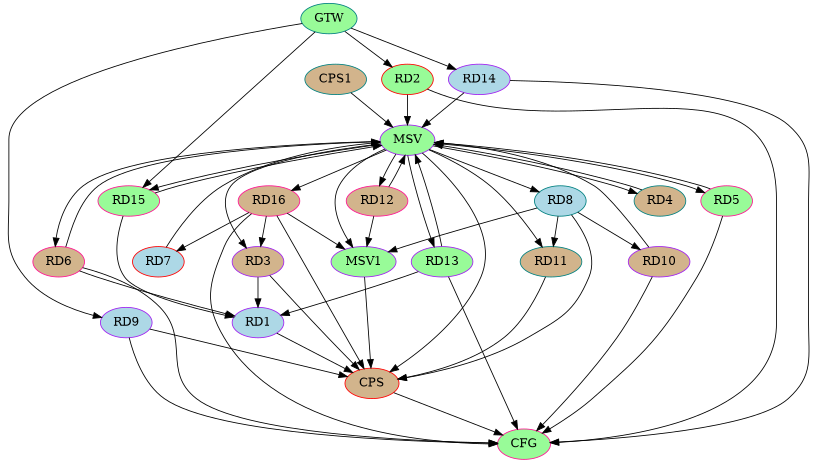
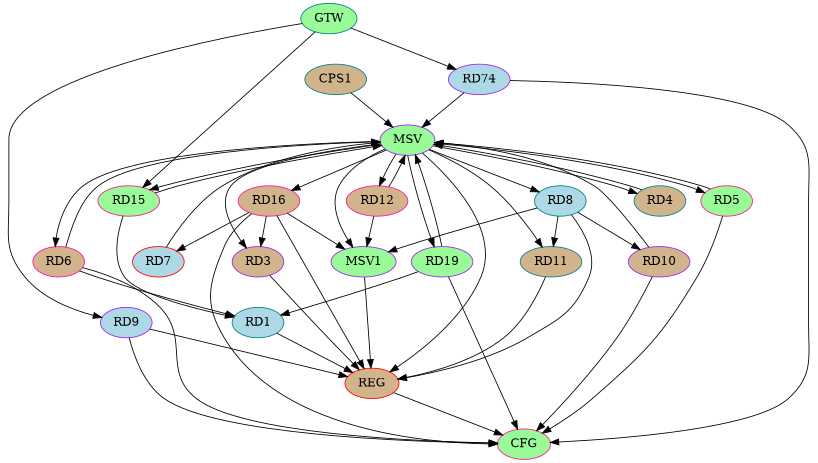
node "RD2": removed
node "RD14": label "RD14" -> "RD74"
node "RD13": label "RD13" -> "RD19"
edge "RD3" -> "RD1": removed
node "RD1": color purple -> teal
node "CPS": label "CPS" -> "REG"
